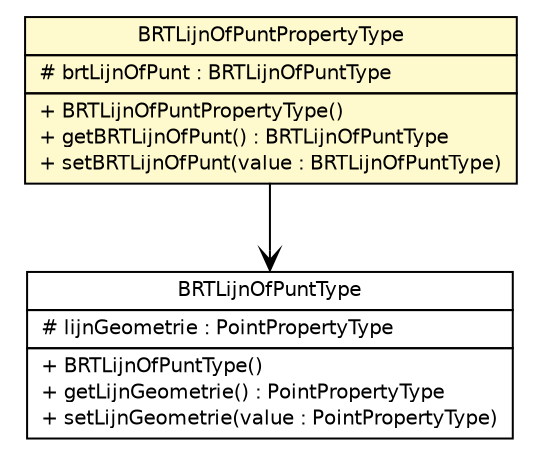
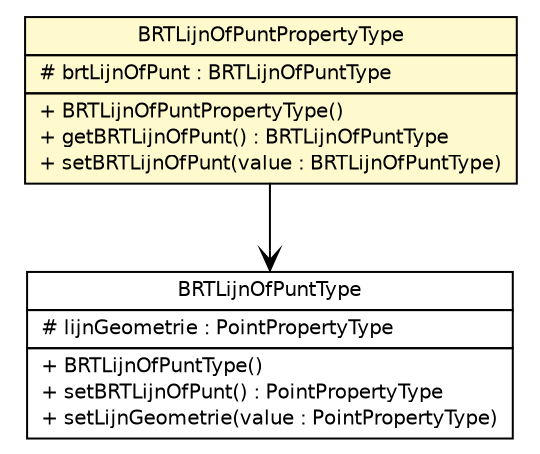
node "BRTLijnOfPuntType": text "+ getLijnGeometrie() : PointPropertyType" -> "+ setBRTLijnOfPunt() : PointPropertyType"
